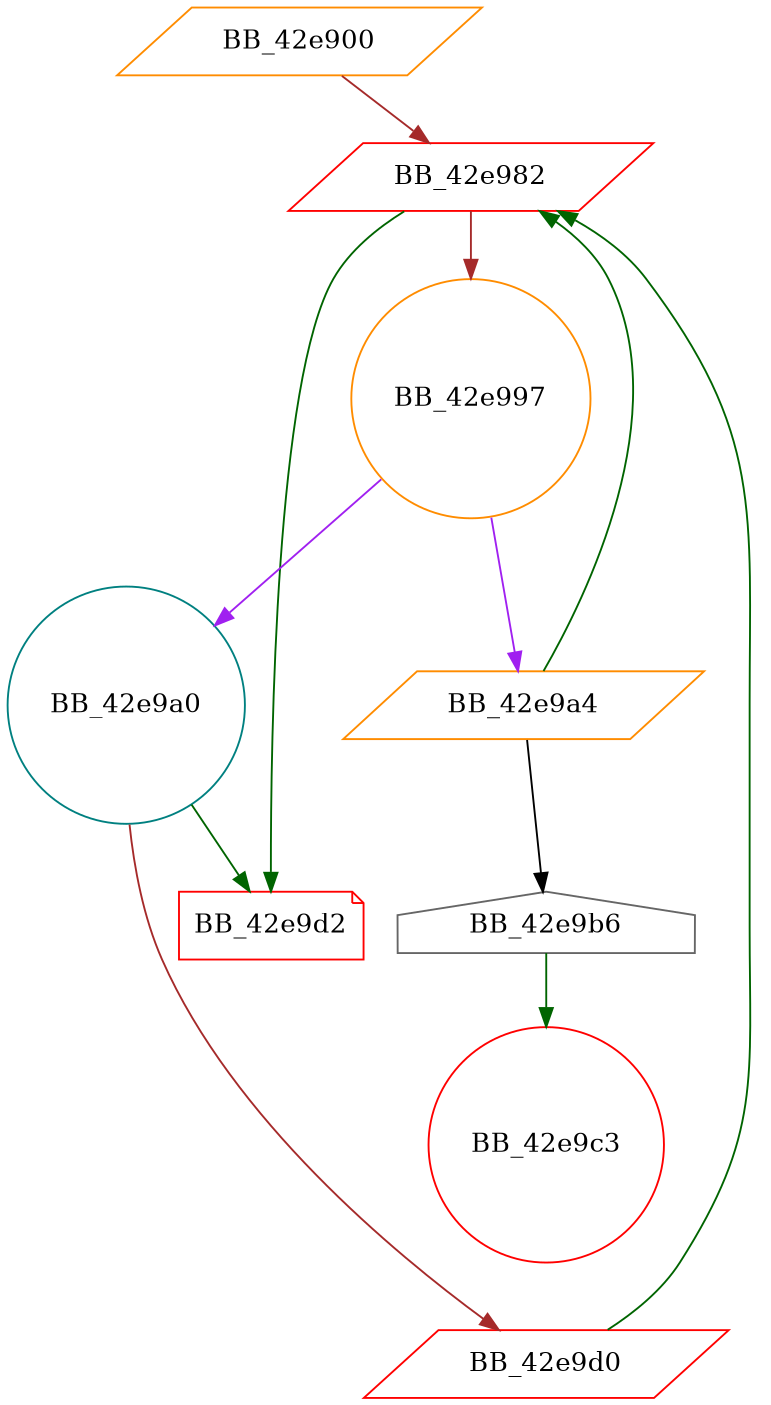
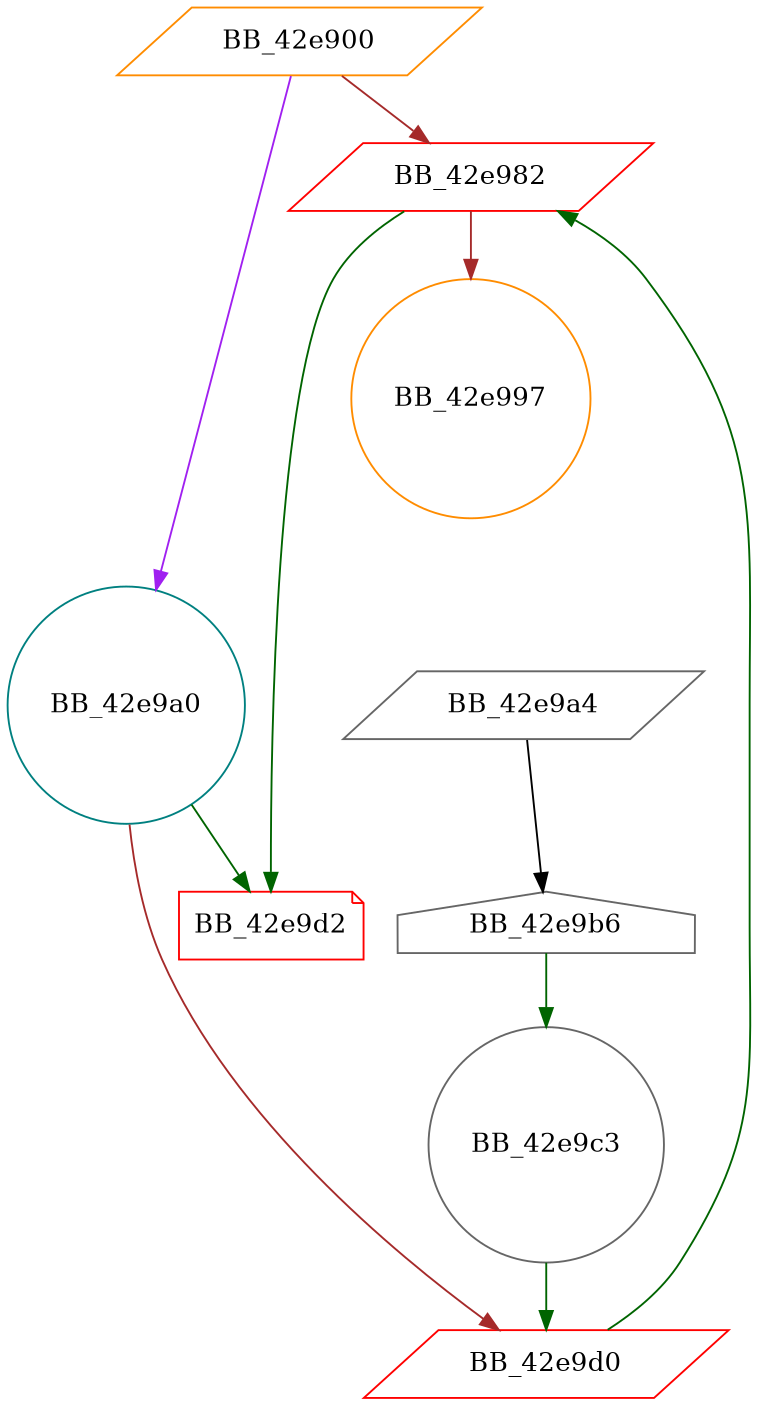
edge "BB_42e9a4" -> "BB_42e982": removed
edge "BB_42e997" -> "BB_42e9a0": now "BB_42e900" -> "BB_42e9a0"
edge "BB_42e997" -> "BB_42e9a4": removed
node "BB_42e9a4": color darkorange -> gray40
node "BB_42e9c3": color red -> gray40
edge "BB_42e9c3" -> "BB_42e9d0": added
